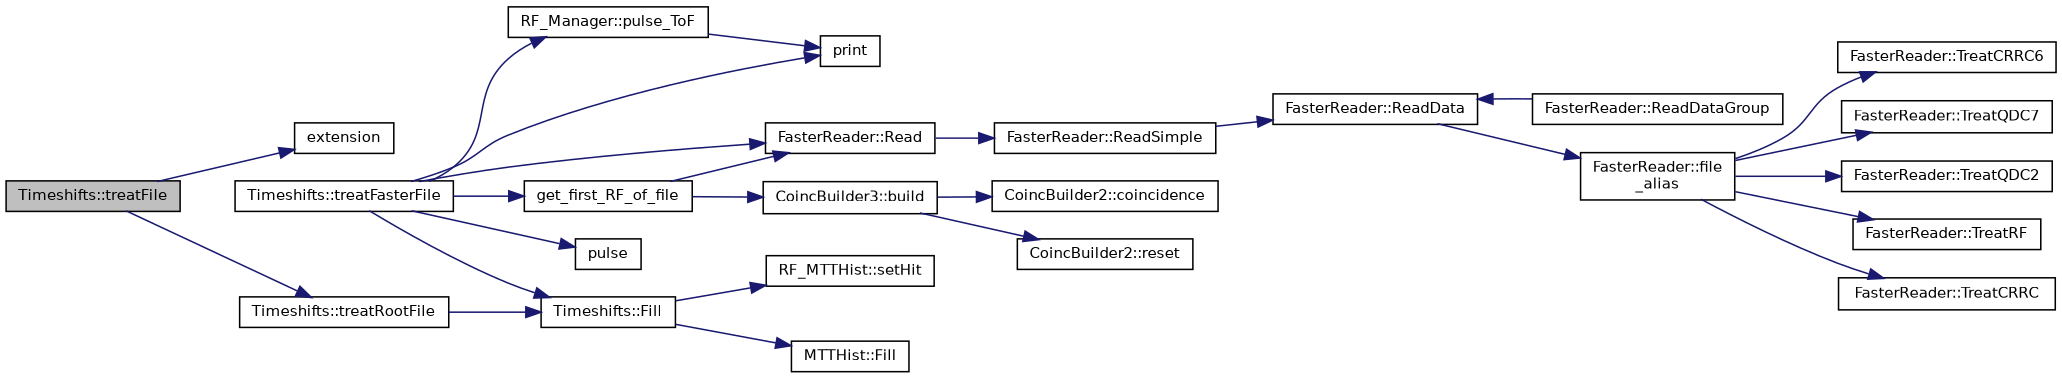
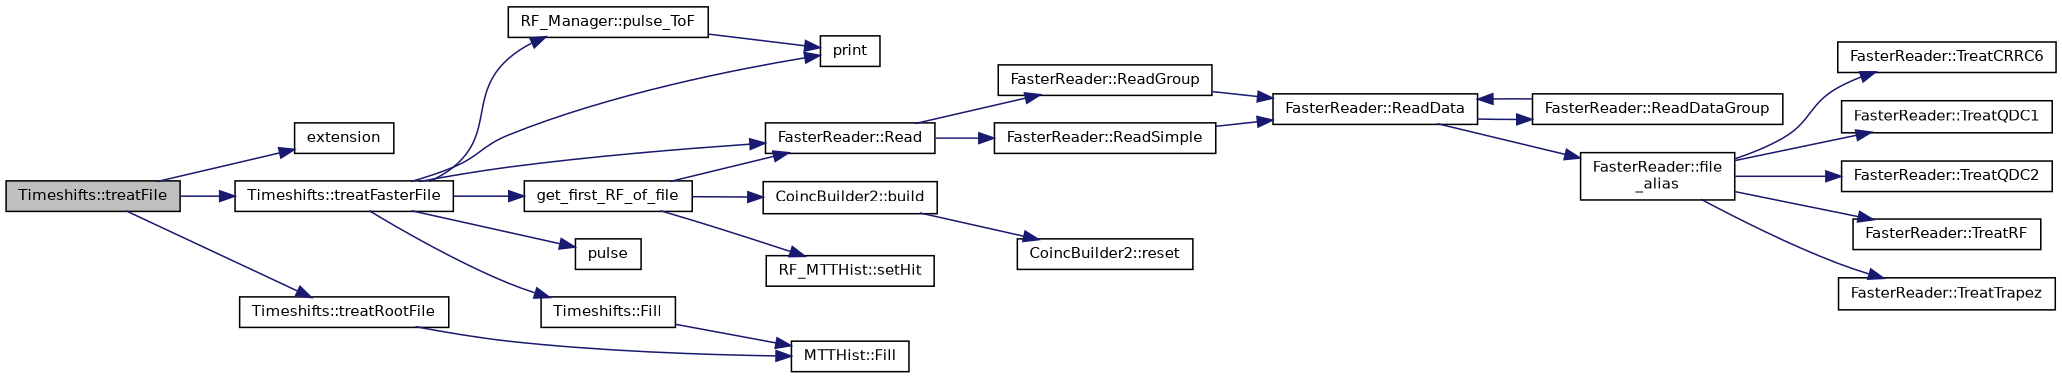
node "FasterReader::ReadGroup": added
node "FasterReader::TreatQDC7": label "FasterReader::TreatQDC7" -> "FasterReader::TreatQDC1"
edge "FasterReader::ReadData" -> "FasterReader::ReadDataGroup": added
edge "Timeshifts::treatFile" -> "Timeshifts::treatFasterFile": added
node "CoincBuilder2::coincidence": removed
node "CoincBuilder3::build": label "CoincBuilder3::build" -> "CoincBuilder2::build"
edge "Timeshifts::Fill" -> "RF_MTTHist::setHit": now "get_first_RF_of_file" -> "RF_MTTHist::setHit"
node "FasterReader::TreatCRRC": label "FasterReader::TreatCRRC" -> "FasterReader::TreatTrapez"
edge "Timeshifts::treatRootFile" -> "Timeshifts::Fill": now "Timeshifts::treatRootFile" -> "MTTHist::Fill"
